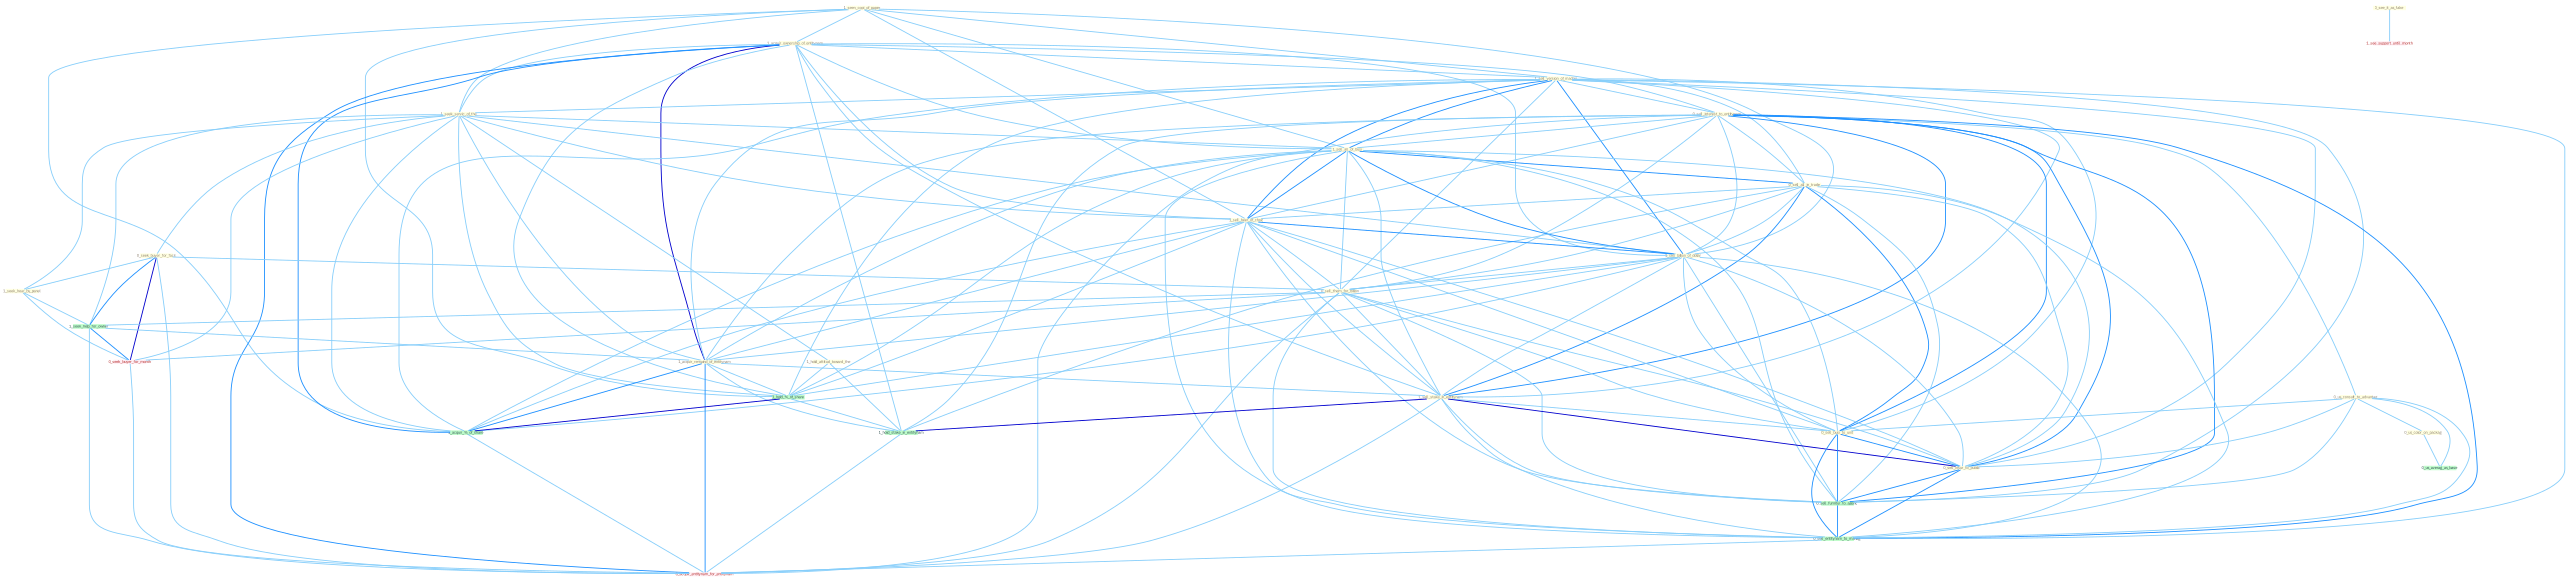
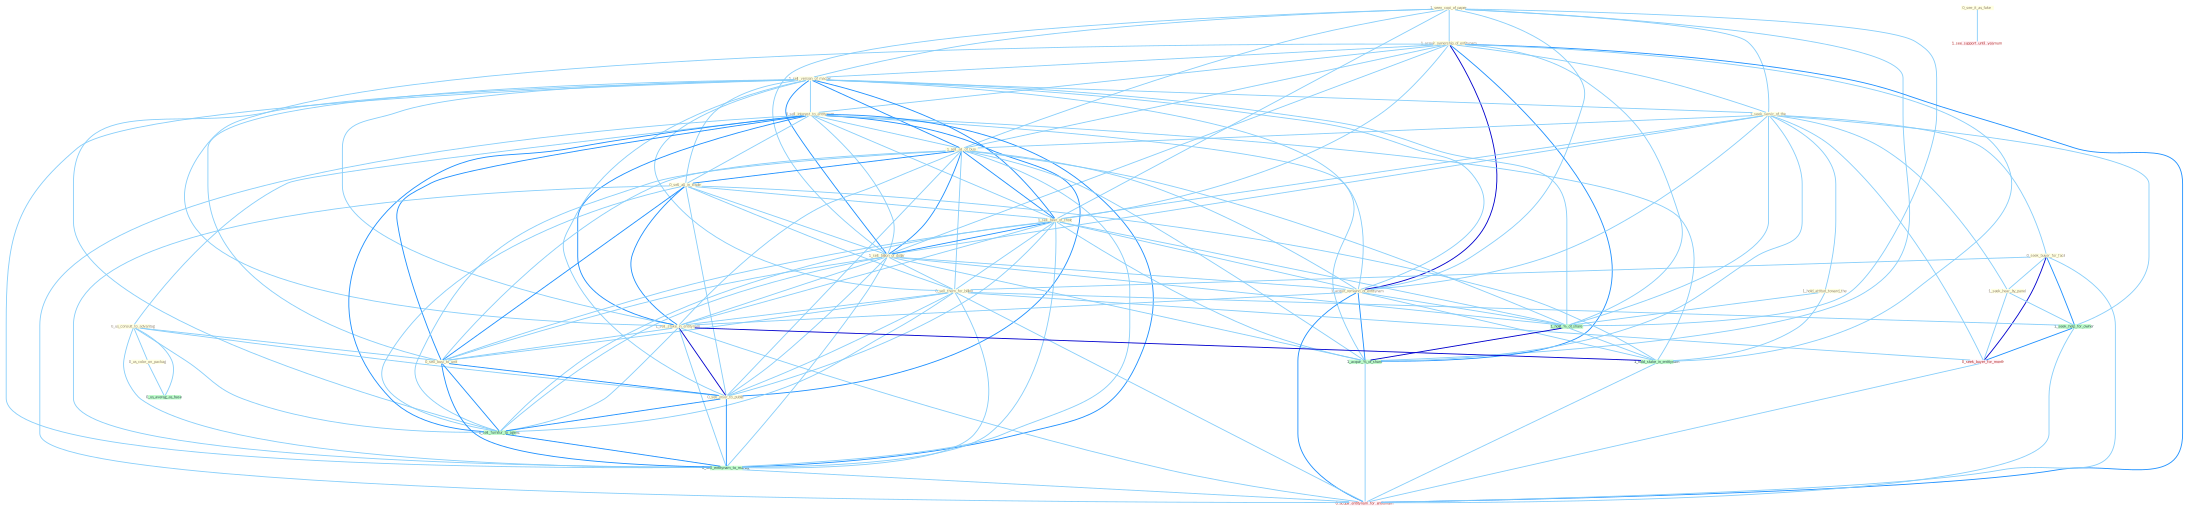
node "1_see_support_until_month": label "1_see_support_until_month" -> "1_see_support_until_yearnum"
edge "0_sell_interest_to_entitynam" -- "0_sell_them_for_billion": removed
edge "1_seek_help_for_owner" -- "1_acquir_remaind_of_entitynam": now "1_seen_copi_of_paper" -- "1_acquir_remaind_of_entitynam"
